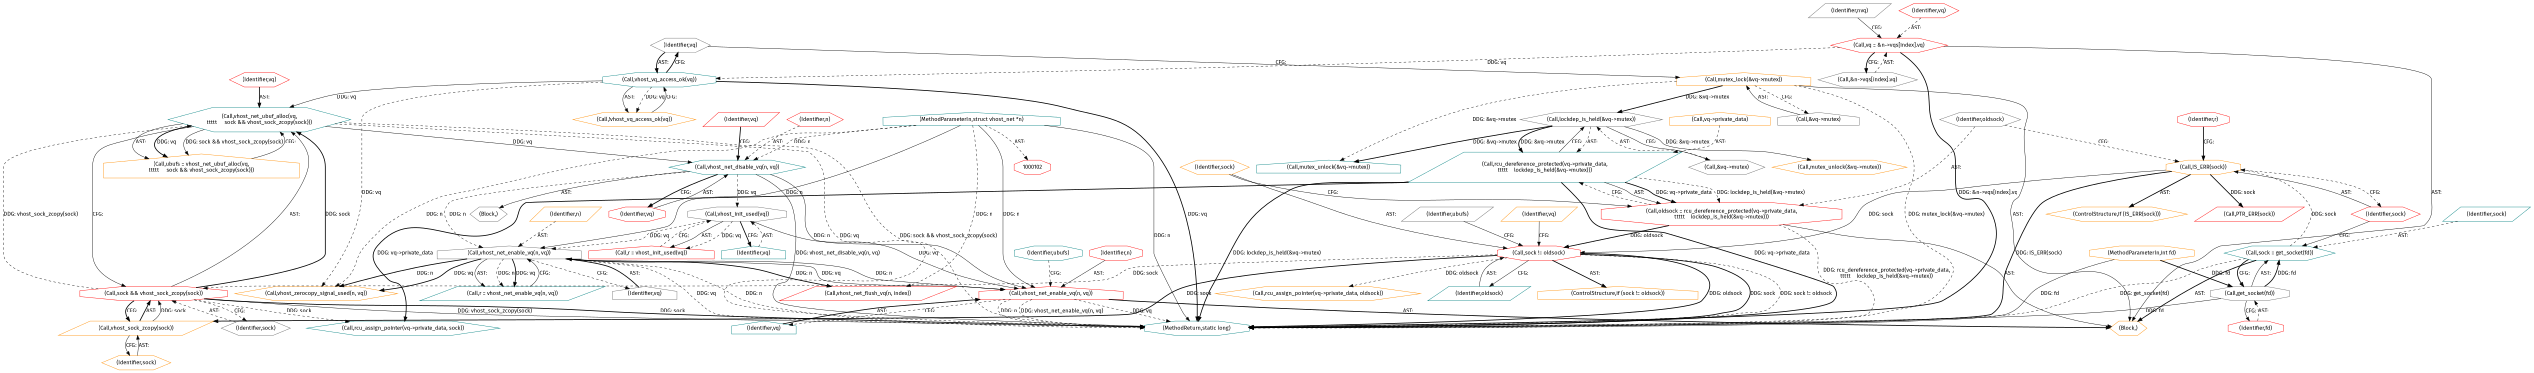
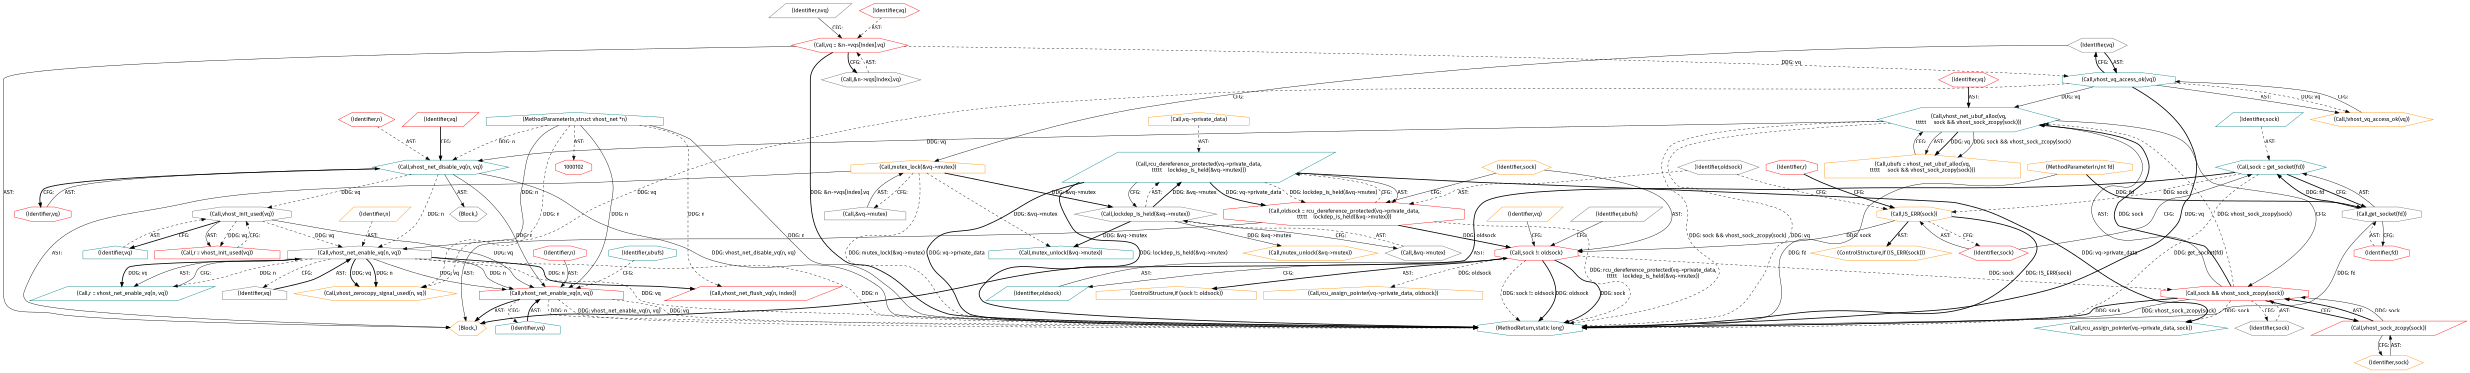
node "(Call,PTR_ERR(sock))": removed
node "(Call,rcu_assign_pointer(vq->private_data, oldsock))": shape hexagon -> house
edge "(Call,sock != oldsock)" -> "(Call,vhost_sock_zcopy(sock))": removed, label "DDG: sock"
node "(Call,vhost_sock_zcopy(sock))": color darkorange -> red
